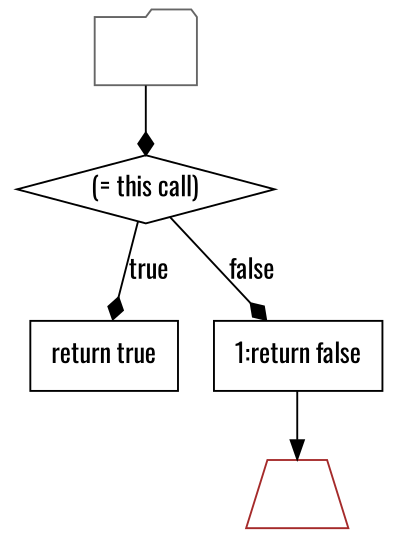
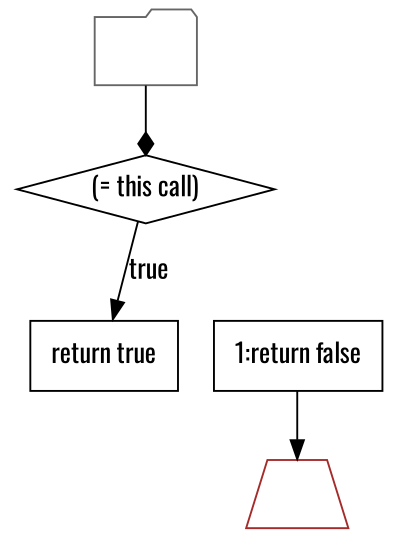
edge "(= this call)" -> "1:return false": removed, label "false"
edge "(= this call)" -> "return true": arrowhead diamond -> normal
